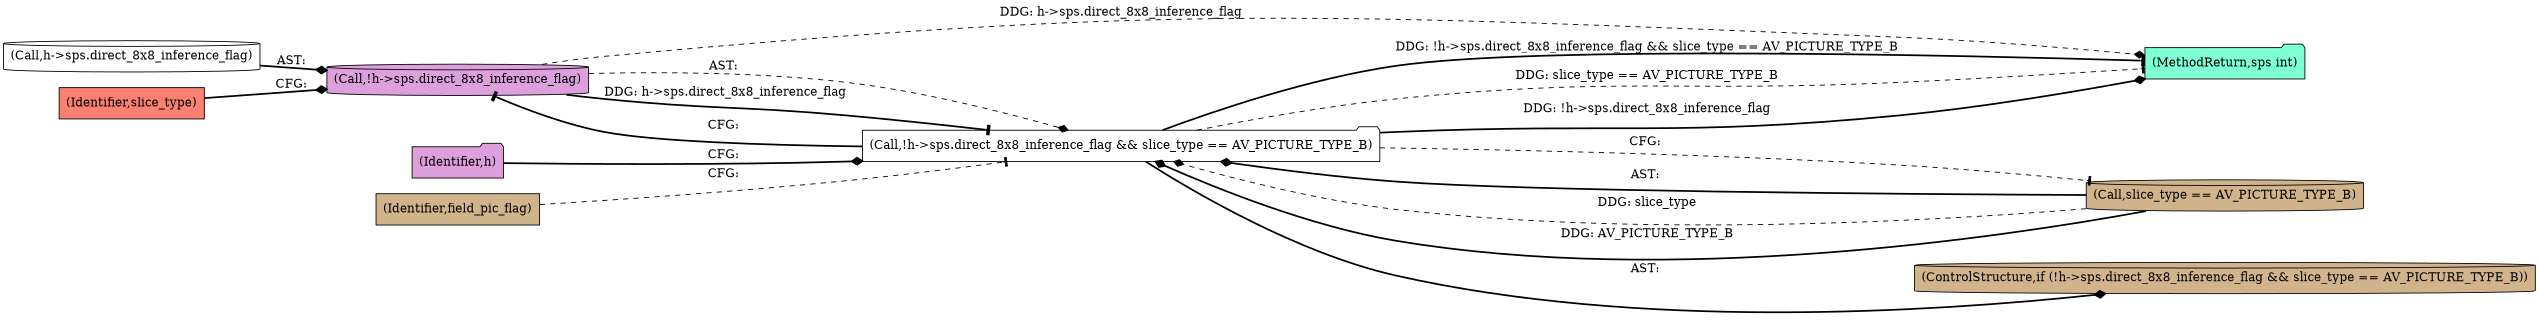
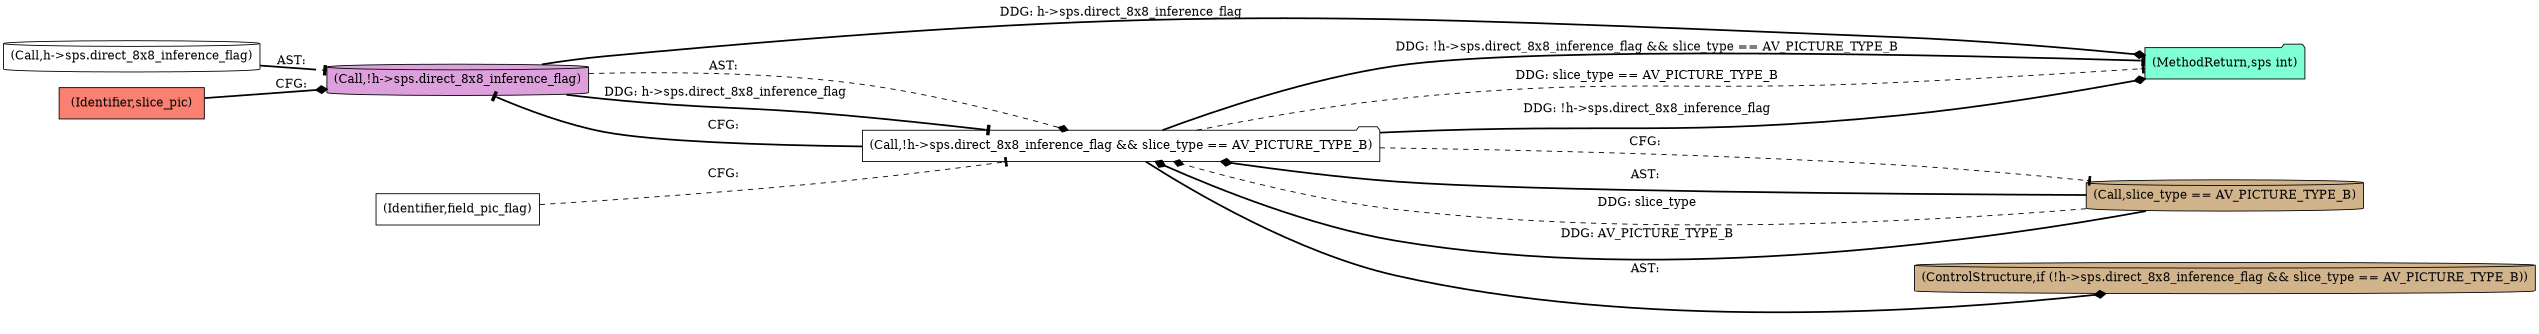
edge "(Call,!h->sps.direct_8x8_inference_flag)" -> "(MethodReturn,sps int)": style dashed -> bold
edge "(Call,h->sps.direct_8x8_inference_flag)" -> "(Call,!h->sps.direct_8x8_inference_flag)": arrowhead diamond -> tee
node "(Identifier,slice_type)": label "(Identifier,slice_type)" -> "(Identifier,slice_pic)"
node "(Identifier,h)": removed
node "(Identifier,field_pic_flag)": fillcolor tan -> white
